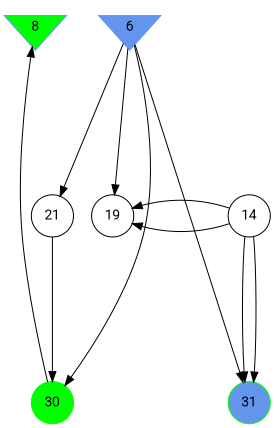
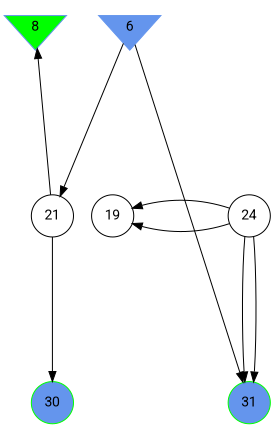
edge "6" -> "19": removed
node "14": label "14" -> "24"
edge "30" -> "8": now "21" -> "8"
edge "6" -> "30": removed
node "30": fillcolor green -> cornflowerblue
